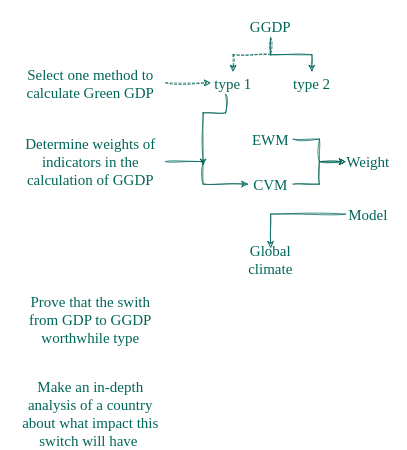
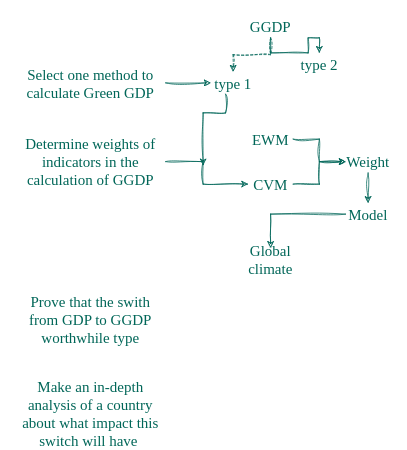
edge "Select one method to calculate Green GDP" -> "type 1": style dashed -> solid
node "type 2": moved (312, 83) -> (319, 64)
edge "Weight" -> "Model": added
